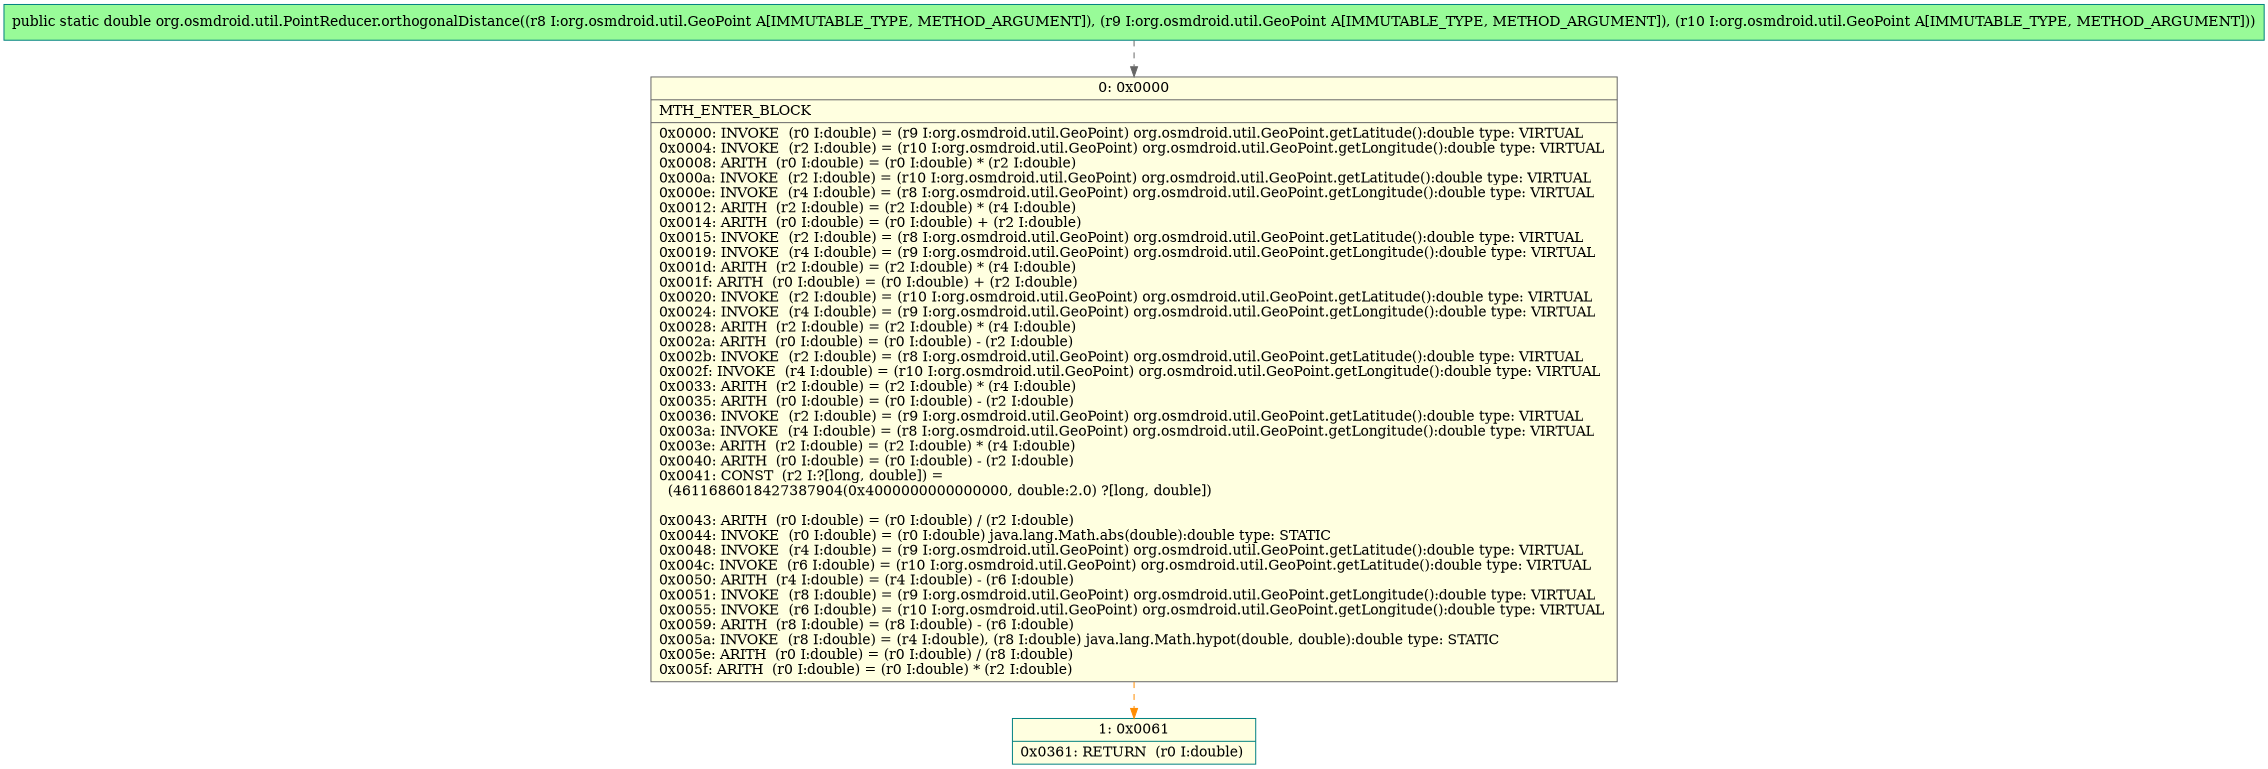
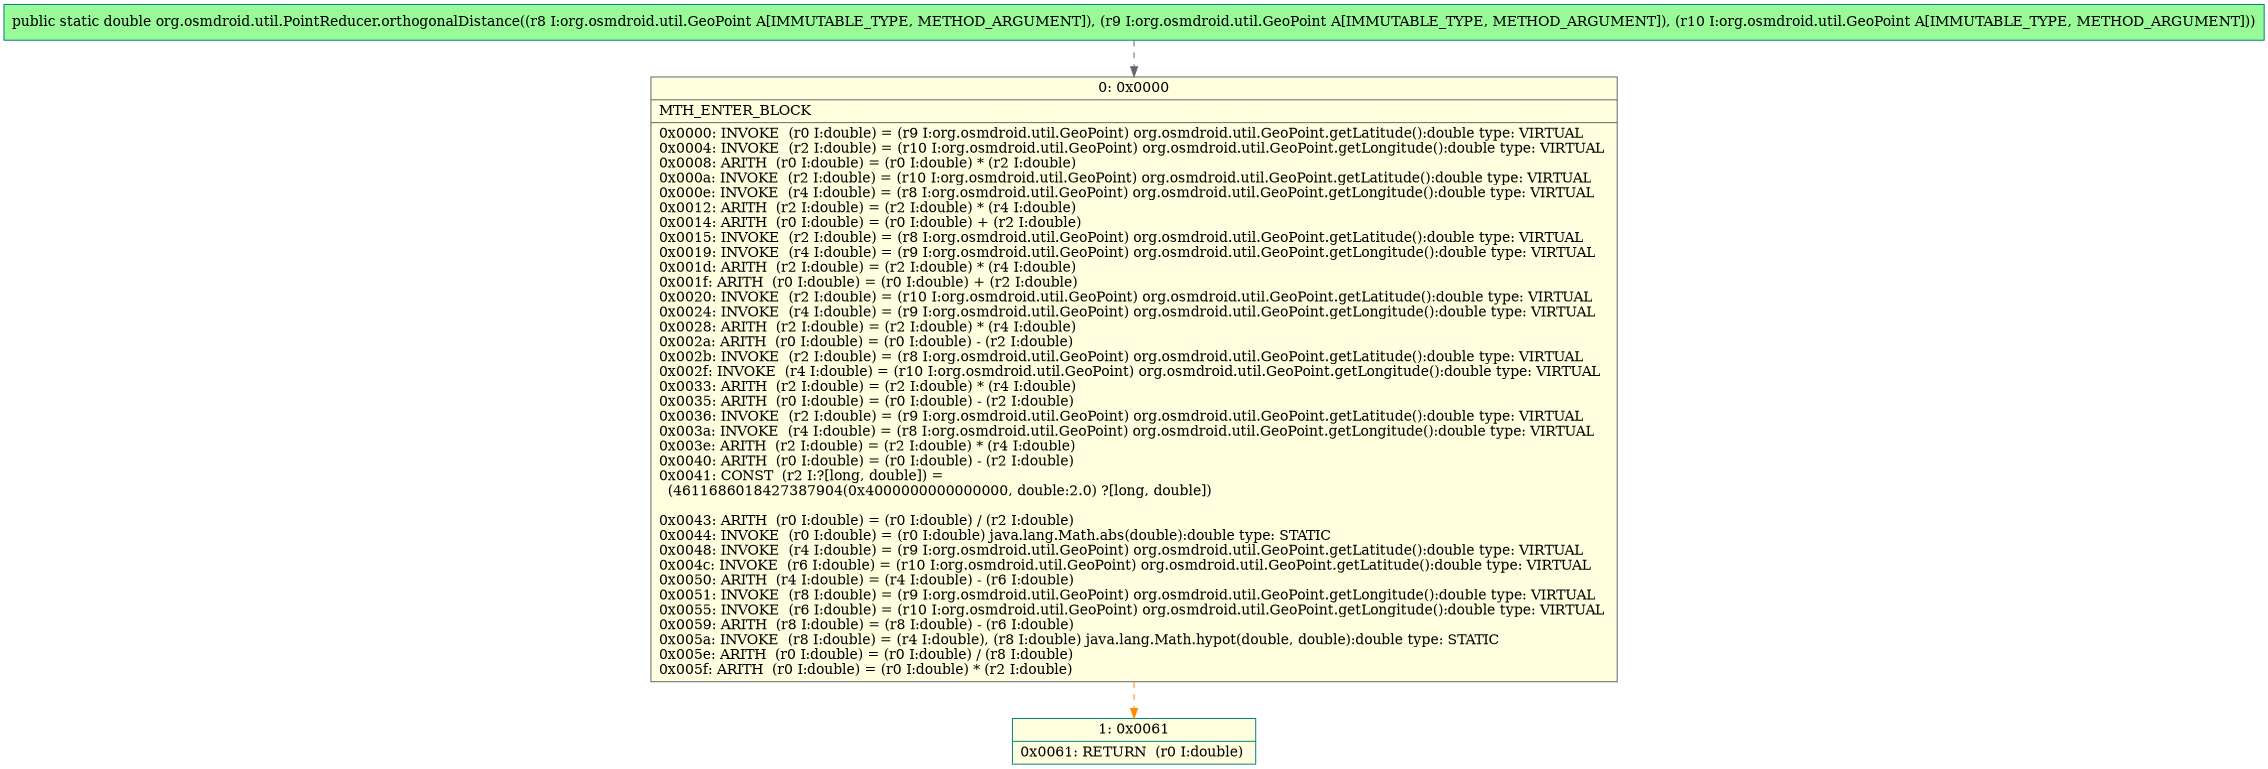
node "1: 0x0061": text "0x0361: RETURN  (r0 I:double)" -> "0x0061: RETURN  (r0 I:double)"
